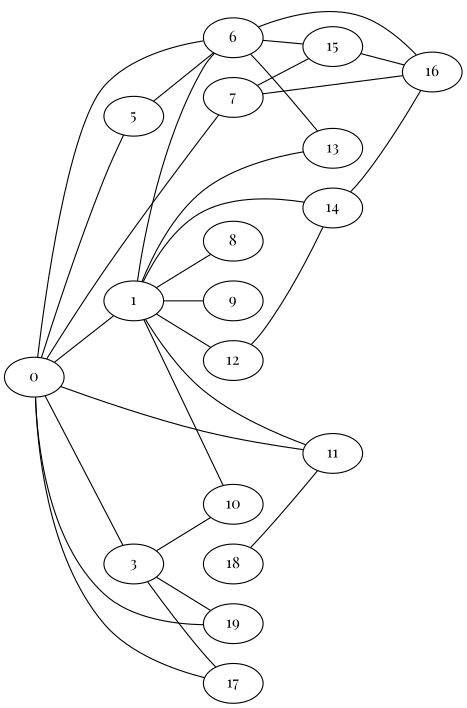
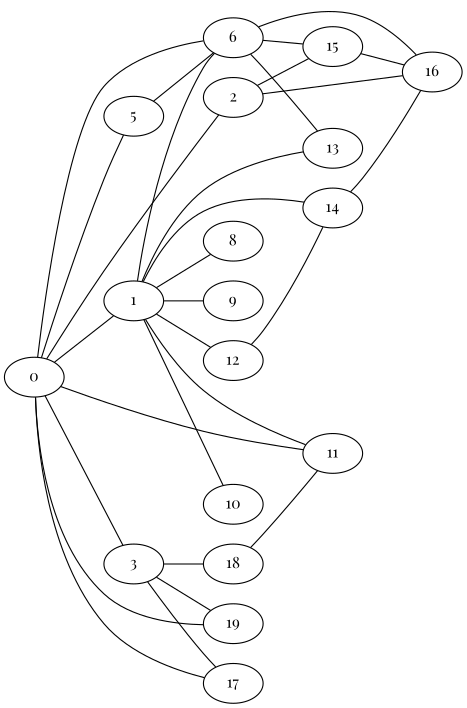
node "7": label "7" -> "2"
edge "10" -- "3": now "18" -- "3"
